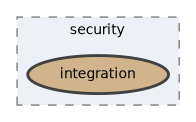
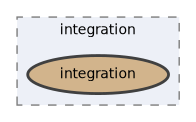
cluster "security": label "security" -> "integration"
